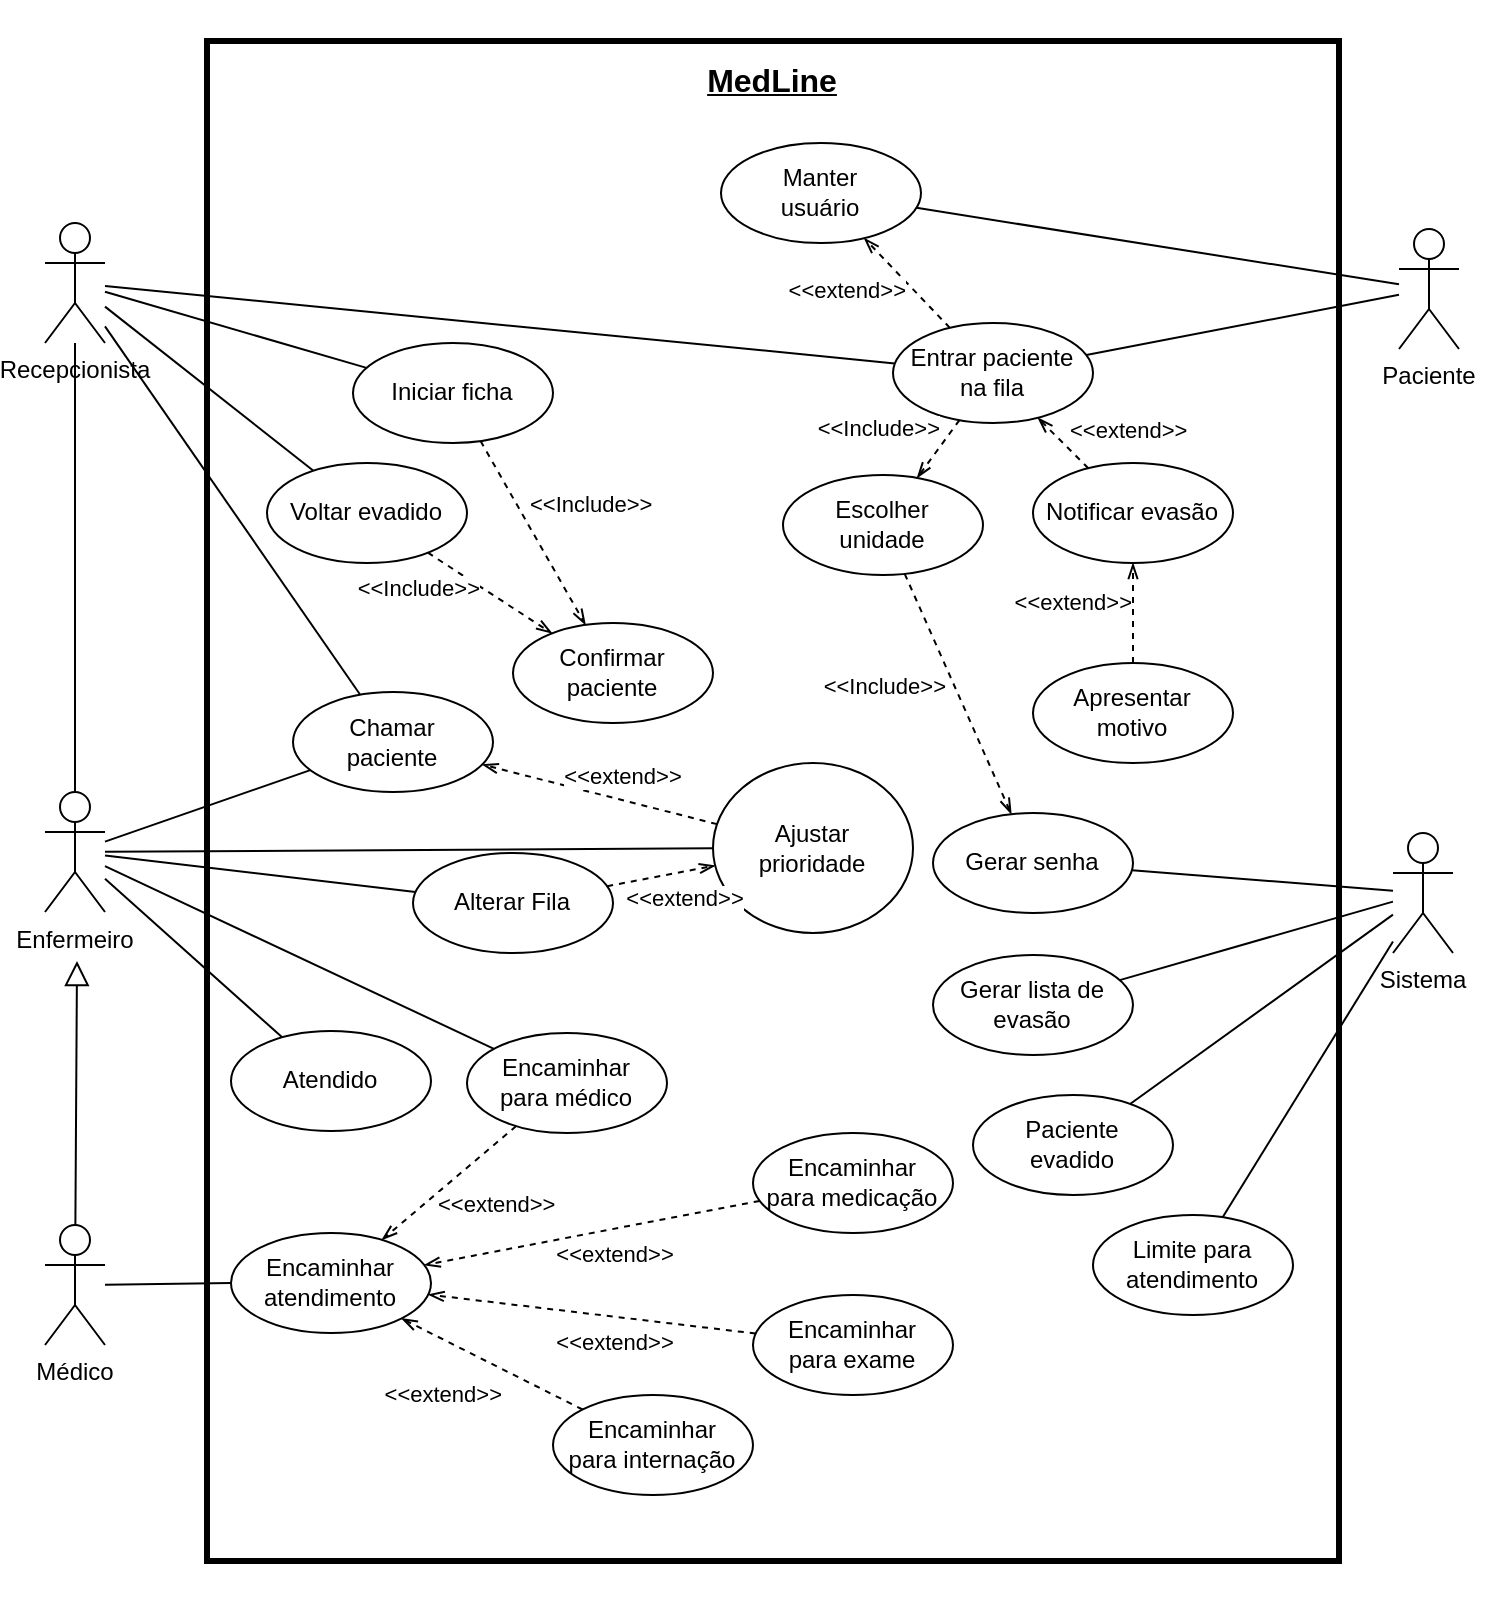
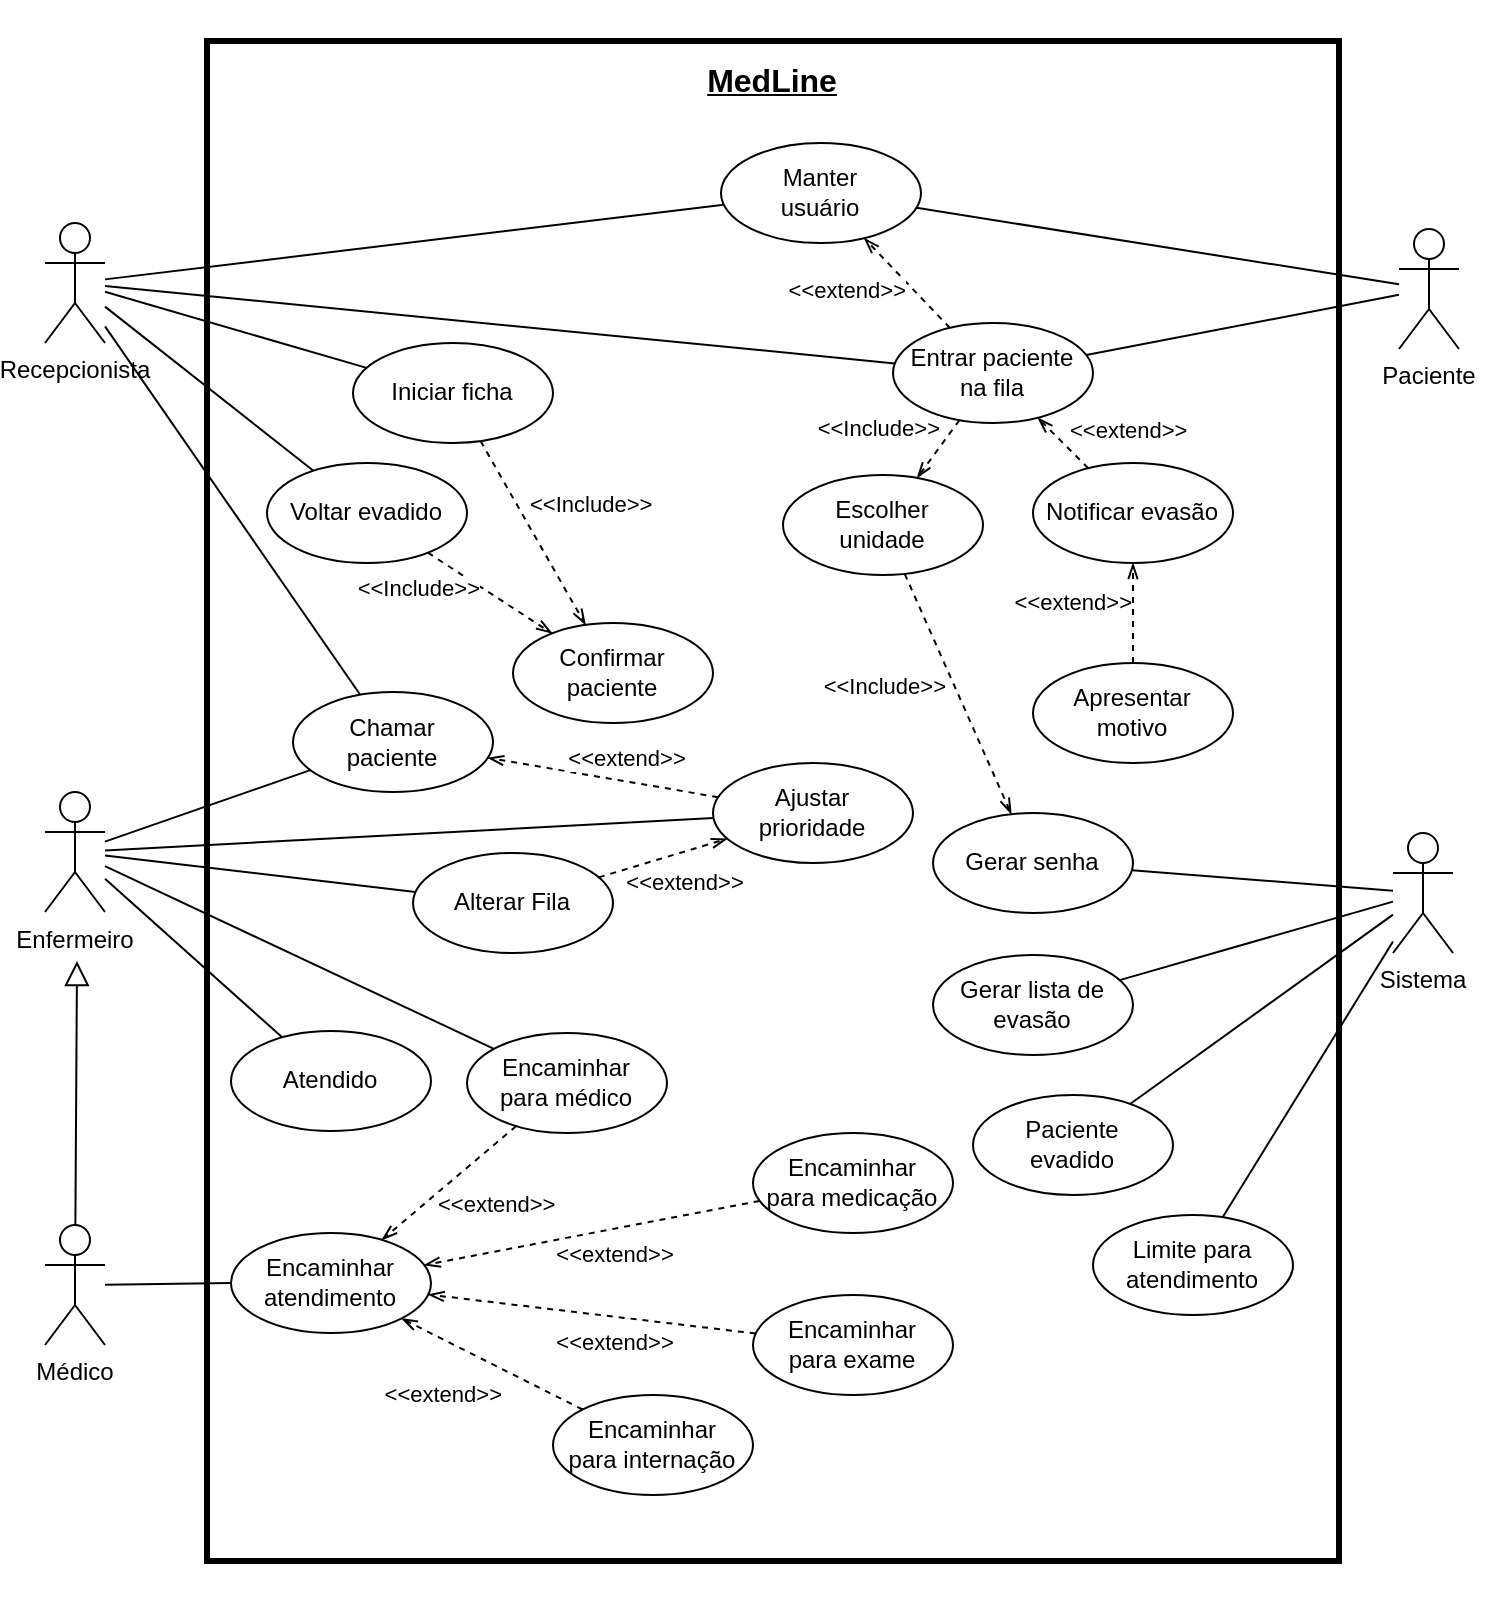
edge "Recepcionista" -- "Enfermeiro": now "Recepcionista" -- "Manter usuário"
node "Ajustar prioridade": size 200x170 -> 200x100
